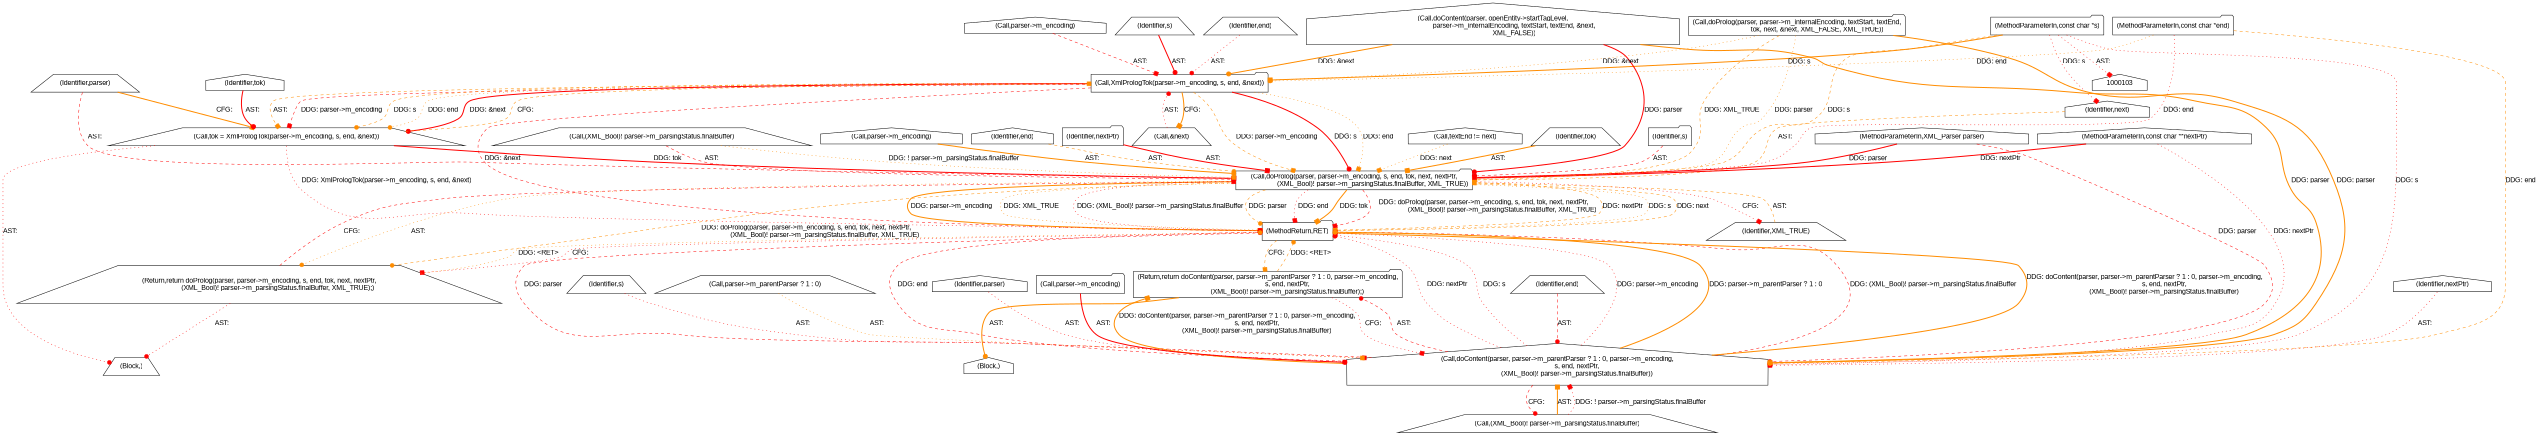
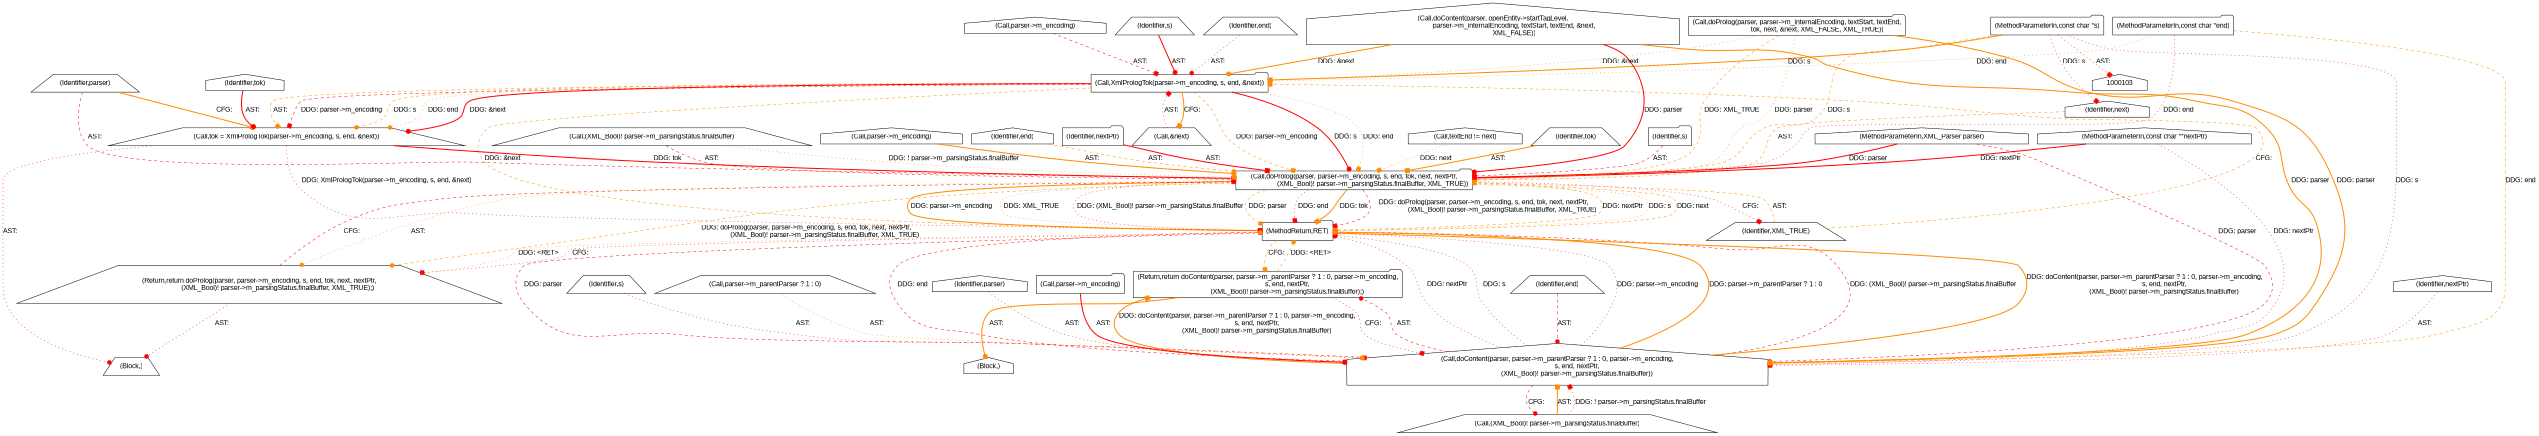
edge "(Call,tok = XmlPrologTok(parser->m_encoding, s, end, &next))" -> "(Call,XmlPrologTok(parser->m_encoding, s, end, &next))": now "(Identifier,XML_TRUE)" -> "(Call,XmlPrologTok(parser->m_encoding, s, end, &next))"
edge "(Call,&next)" -> "(Call,XmlPrologTok(parser->m_encoding, s, end, &next))": arrowhead dot -> box
edge "(Call,XmlPrologTok(parser->m_encoding, s, end, &next))" -> "(MethodReturn,RET)": color red -> darkorange
